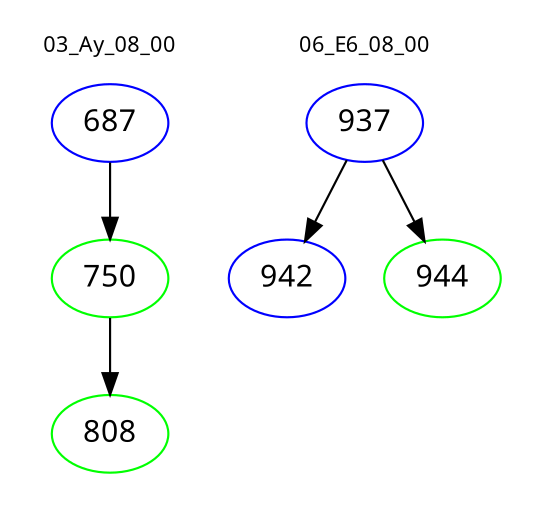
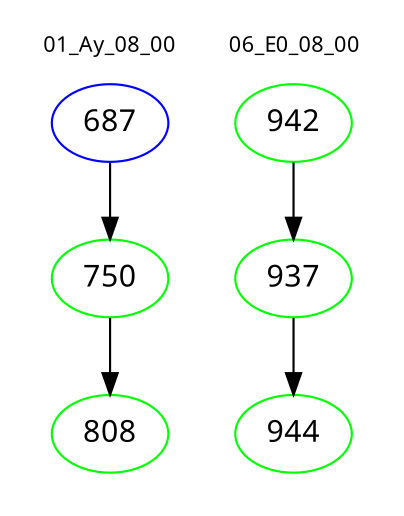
cluster "03_Ay_08_00": label "03_Ay_08_00" -> "01_Ay_08_00"
cluster "06_E6_08_00": label "06_E6_08_00" -> "06_E0_08_00"
node "937": color blue -> green
edge "937" -> "942": reversed
node "942": color blue -> green
